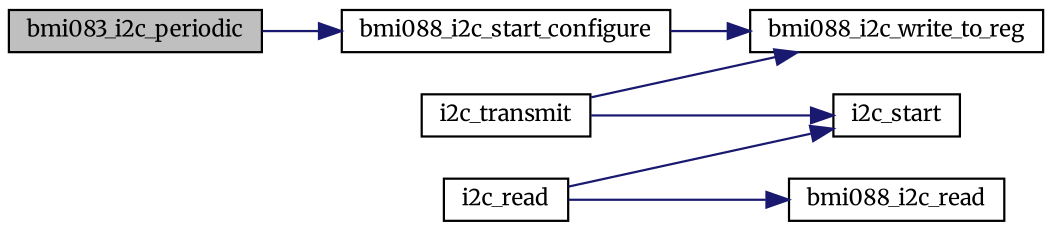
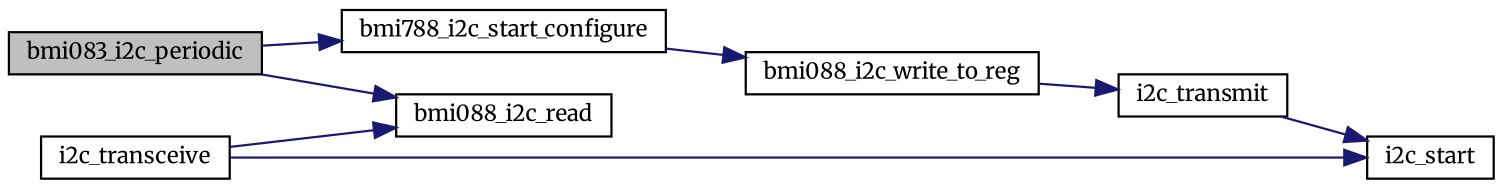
node "bmi088_i2c_start_configure": label "bmi088_i2c_start_configure" -> "bmi788_i2c_start_configure"
edge "i2c_transmit" -> "bmi088_i2c_write_to_reg": reversed
edge "bmi083_i2c_periodic" -> "bmi088_i2c_read": added
node "i2c_read": label "i2c_read" -> "i2c_transceive"
